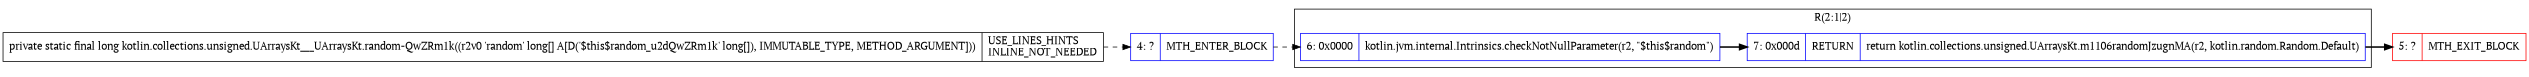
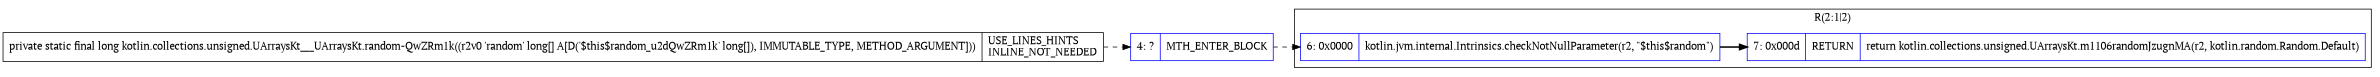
node "5: ?": removed
